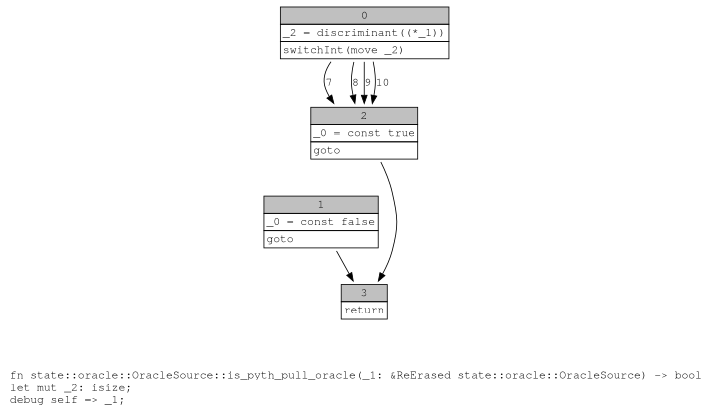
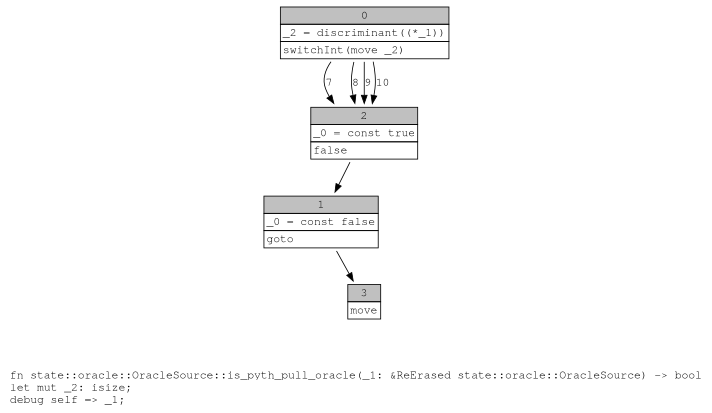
node "2": text "goto" -> "false"
edge "2" -> "3": now "2" -> "1"
node "3": text "return" -> "move"
